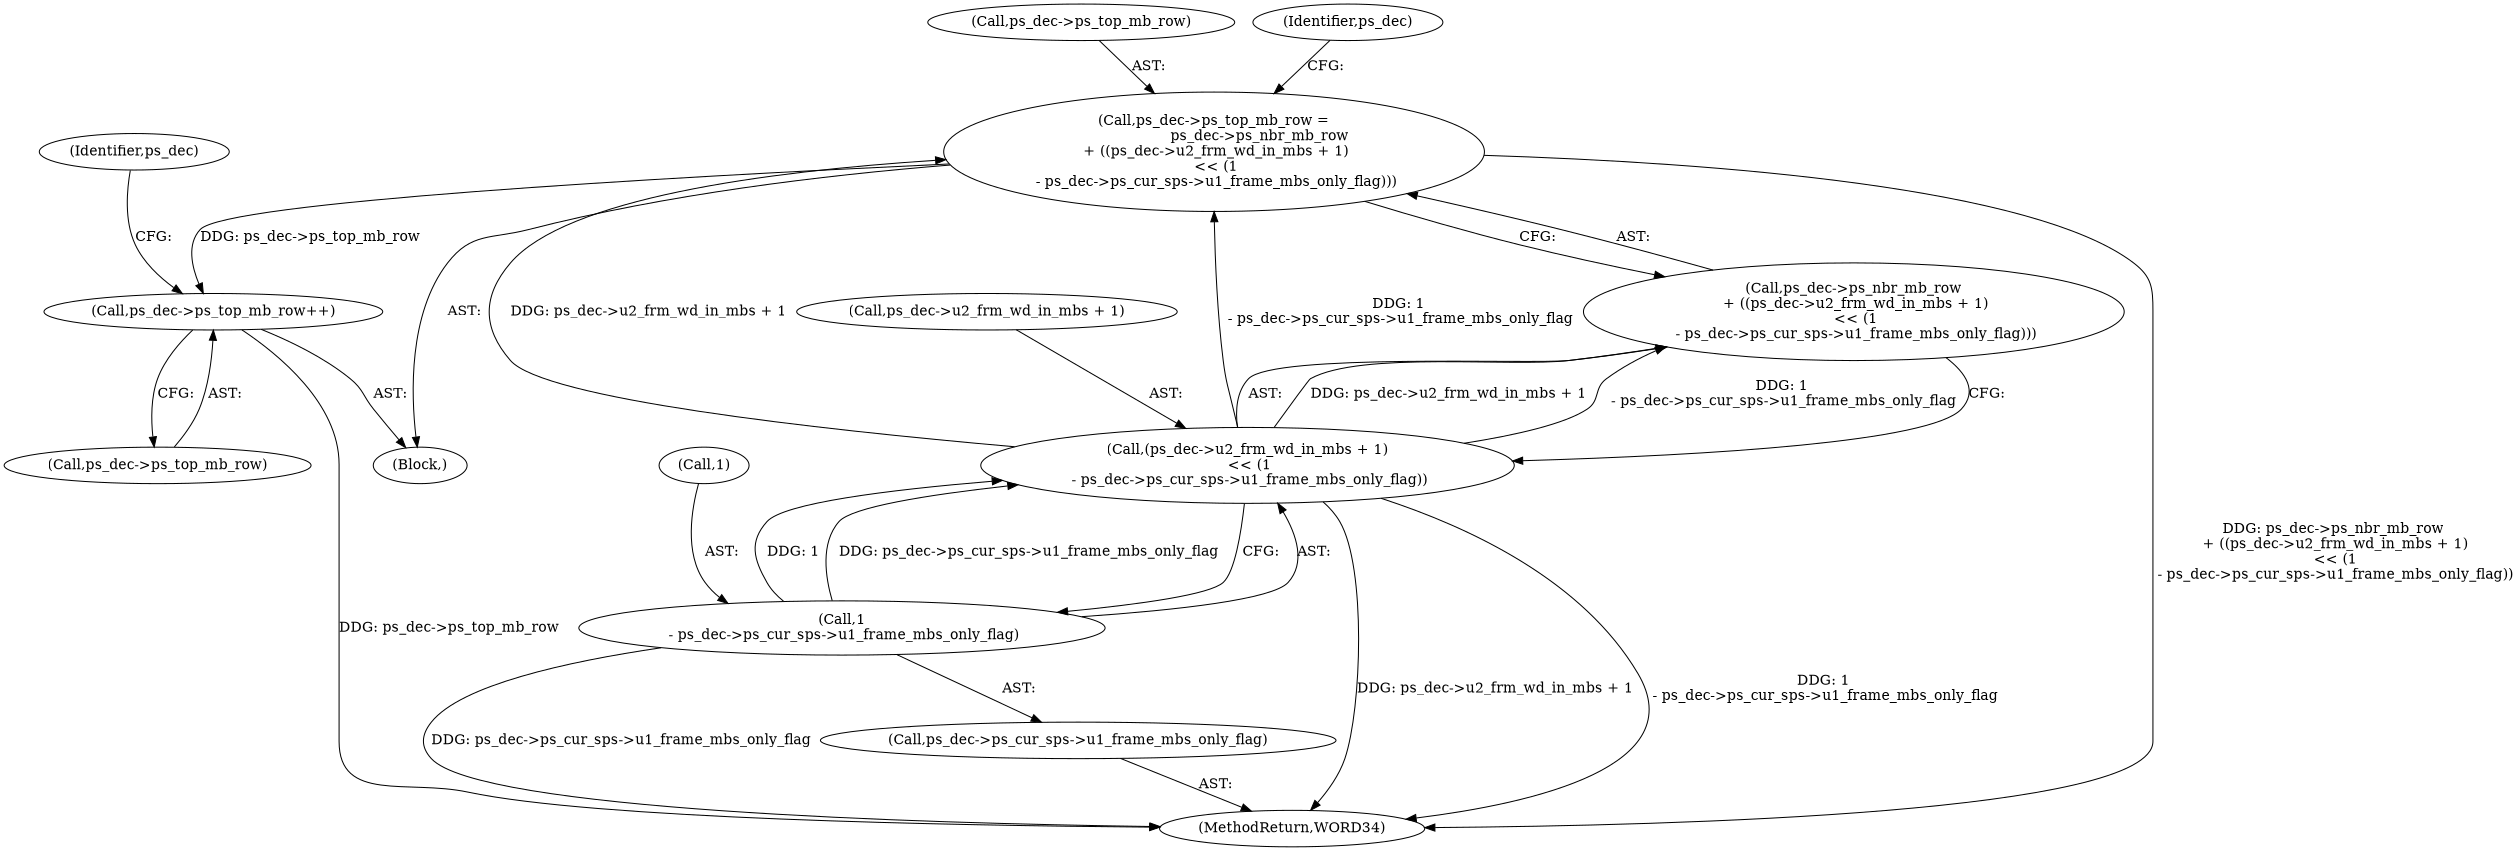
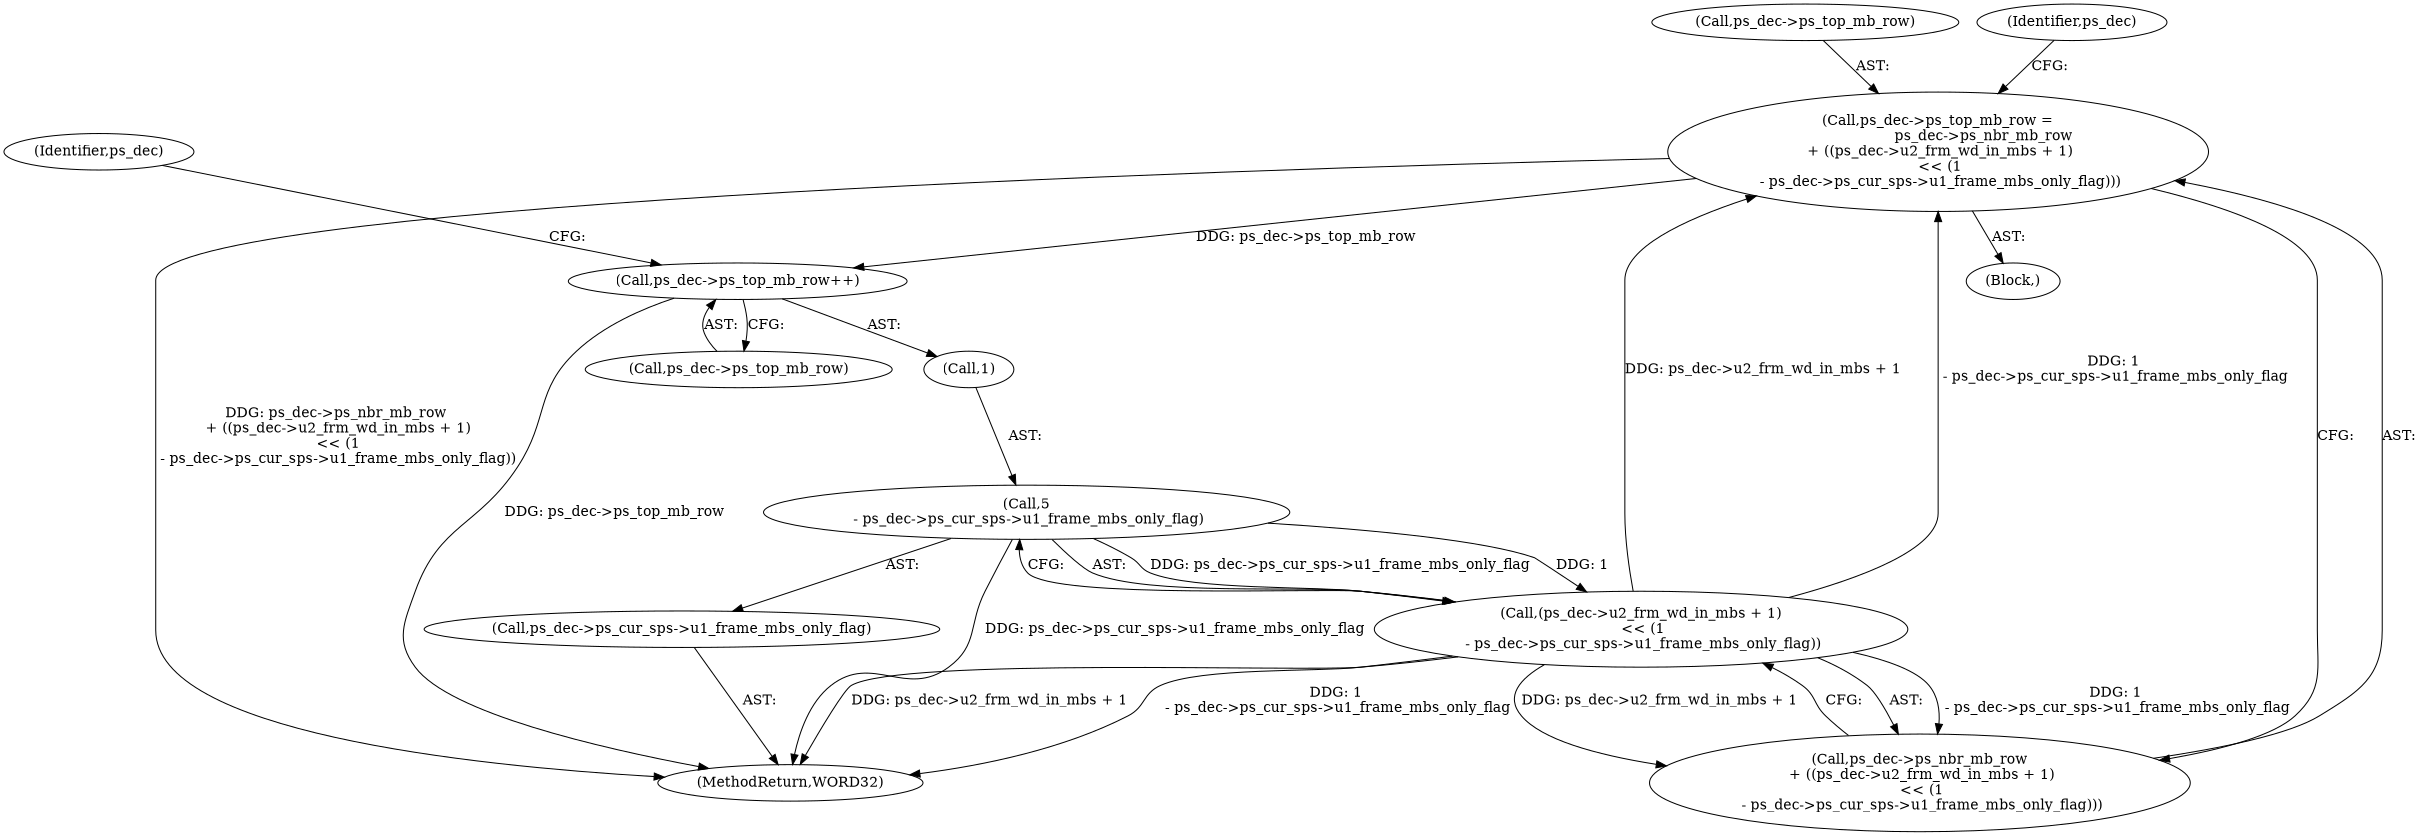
node "(Call,ps_dec->u2_frm_wd_in_mbs + 1)": removed
edge "(Call,ps_dec->ps_top_mb_row++)" -> "(Block,)": now "(Call,ps_dec->ps_top_mb_row++)" -> "(Call,1)"
node "(Call,1 - ps_dec->ps_cur_sps->u1_frame_mbs_only_flag)": label "(Call,1 - ps_dec->ps_cur_sps->u1_frame_mbs_only_flag)" -> "(Call,5 - ps_dec->ps_cur_sps->u1_frame_mbs_only_flag)"
node "(MethodReturn,WORD34)": label "(MethodReturn,WORD34)" -> "(MethodReturn,WORD32)"
